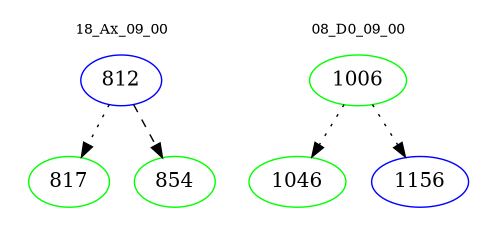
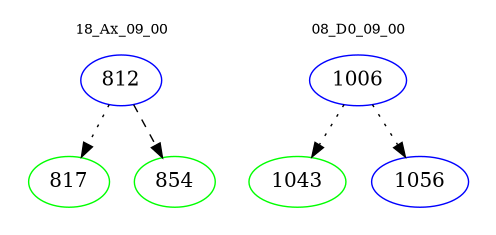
node "1006": color green -> blue
node "1046": label "1046" -> "1043"
node "1156": label "1156" -> "1056"
